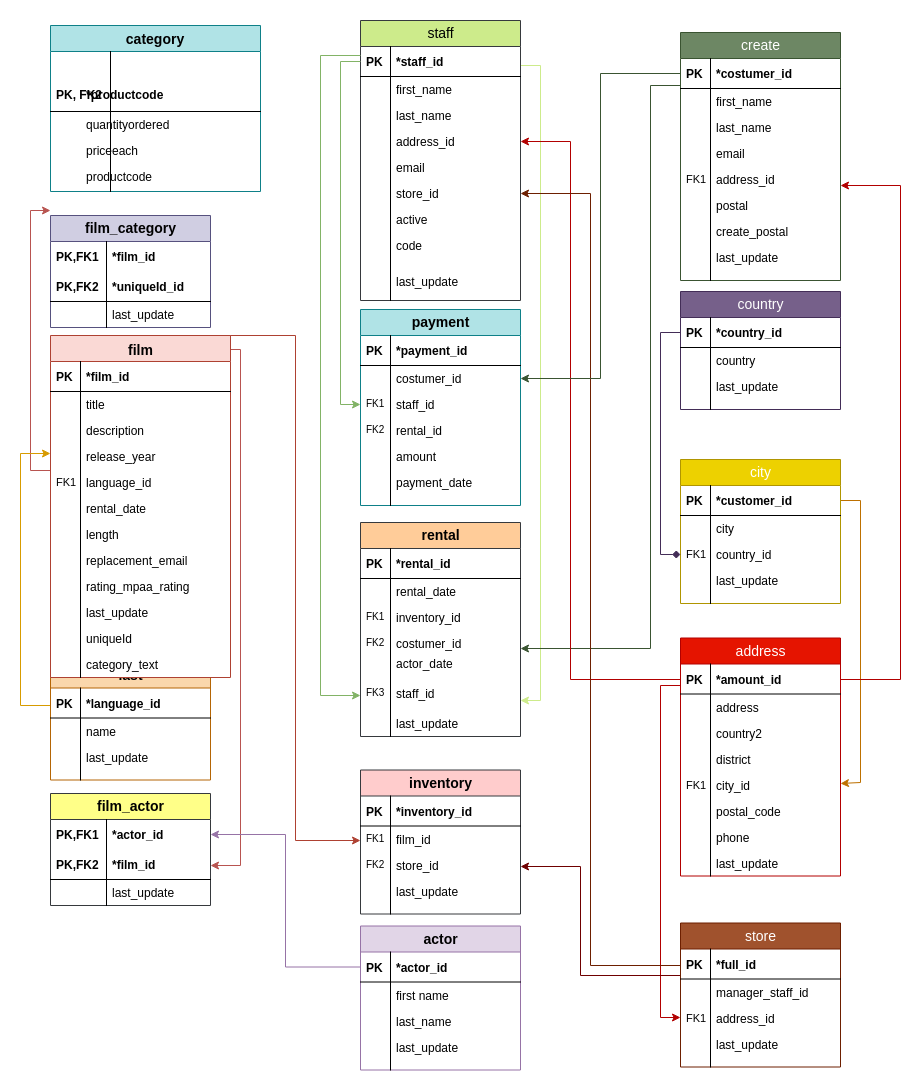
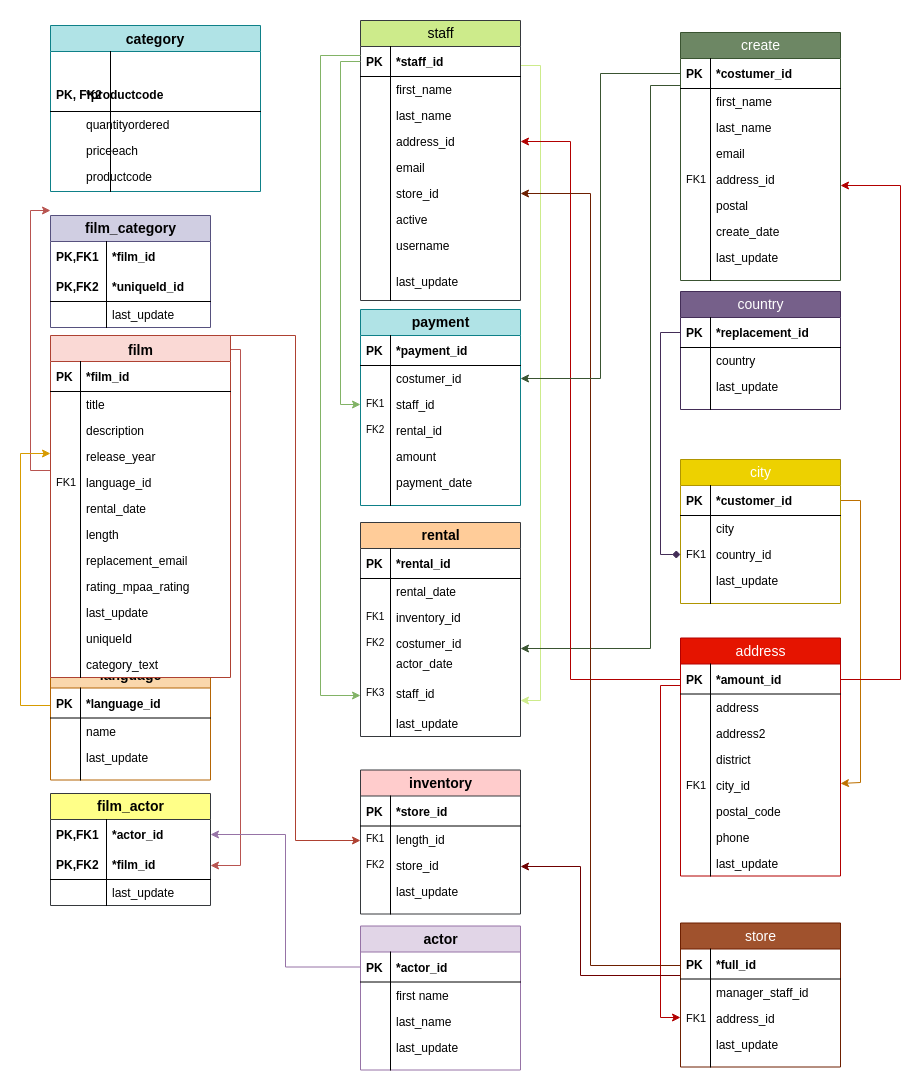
node "create_postal": label "create_postal" -> "create_date"
node "code": label "code" -> "username"
node "*country_id": label "*country_id" -> "*replacement_id"
node "last": label "last" -> "language"
node "country2": label "country2" -> "address2"
node "*inventory_id": label "*inventory_id" -> "*store_id"
node "film_id": label "film_id" -> "length_id"
